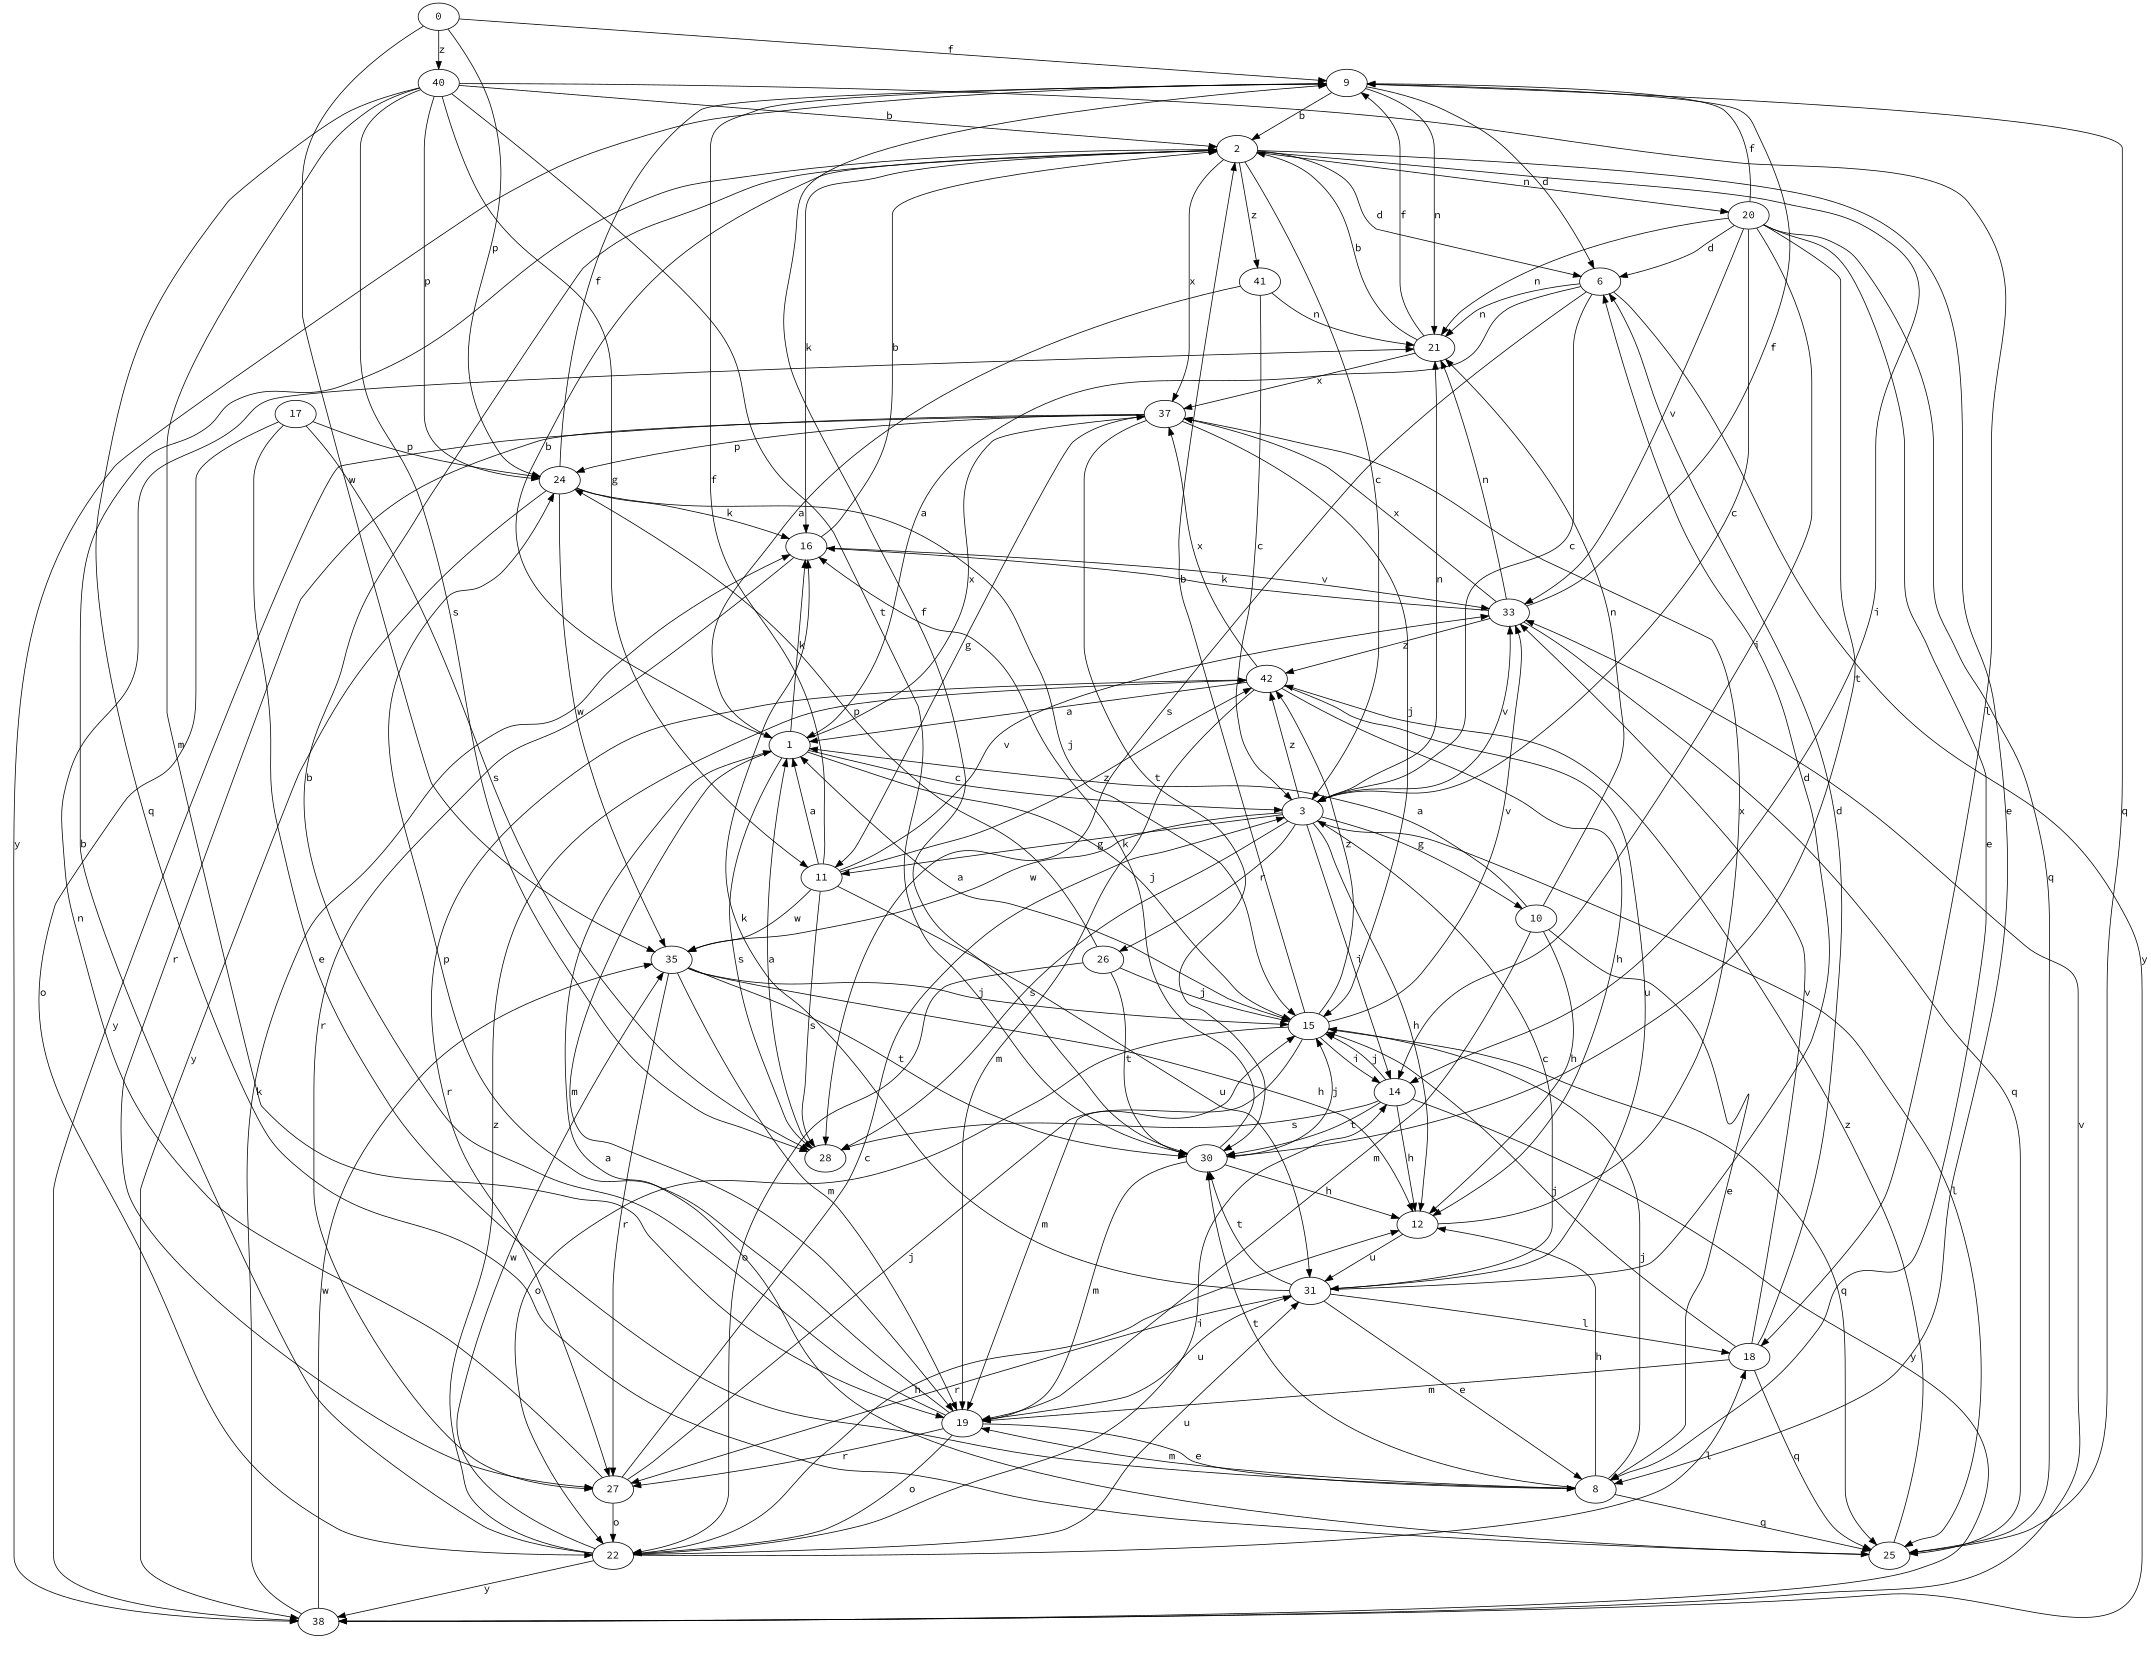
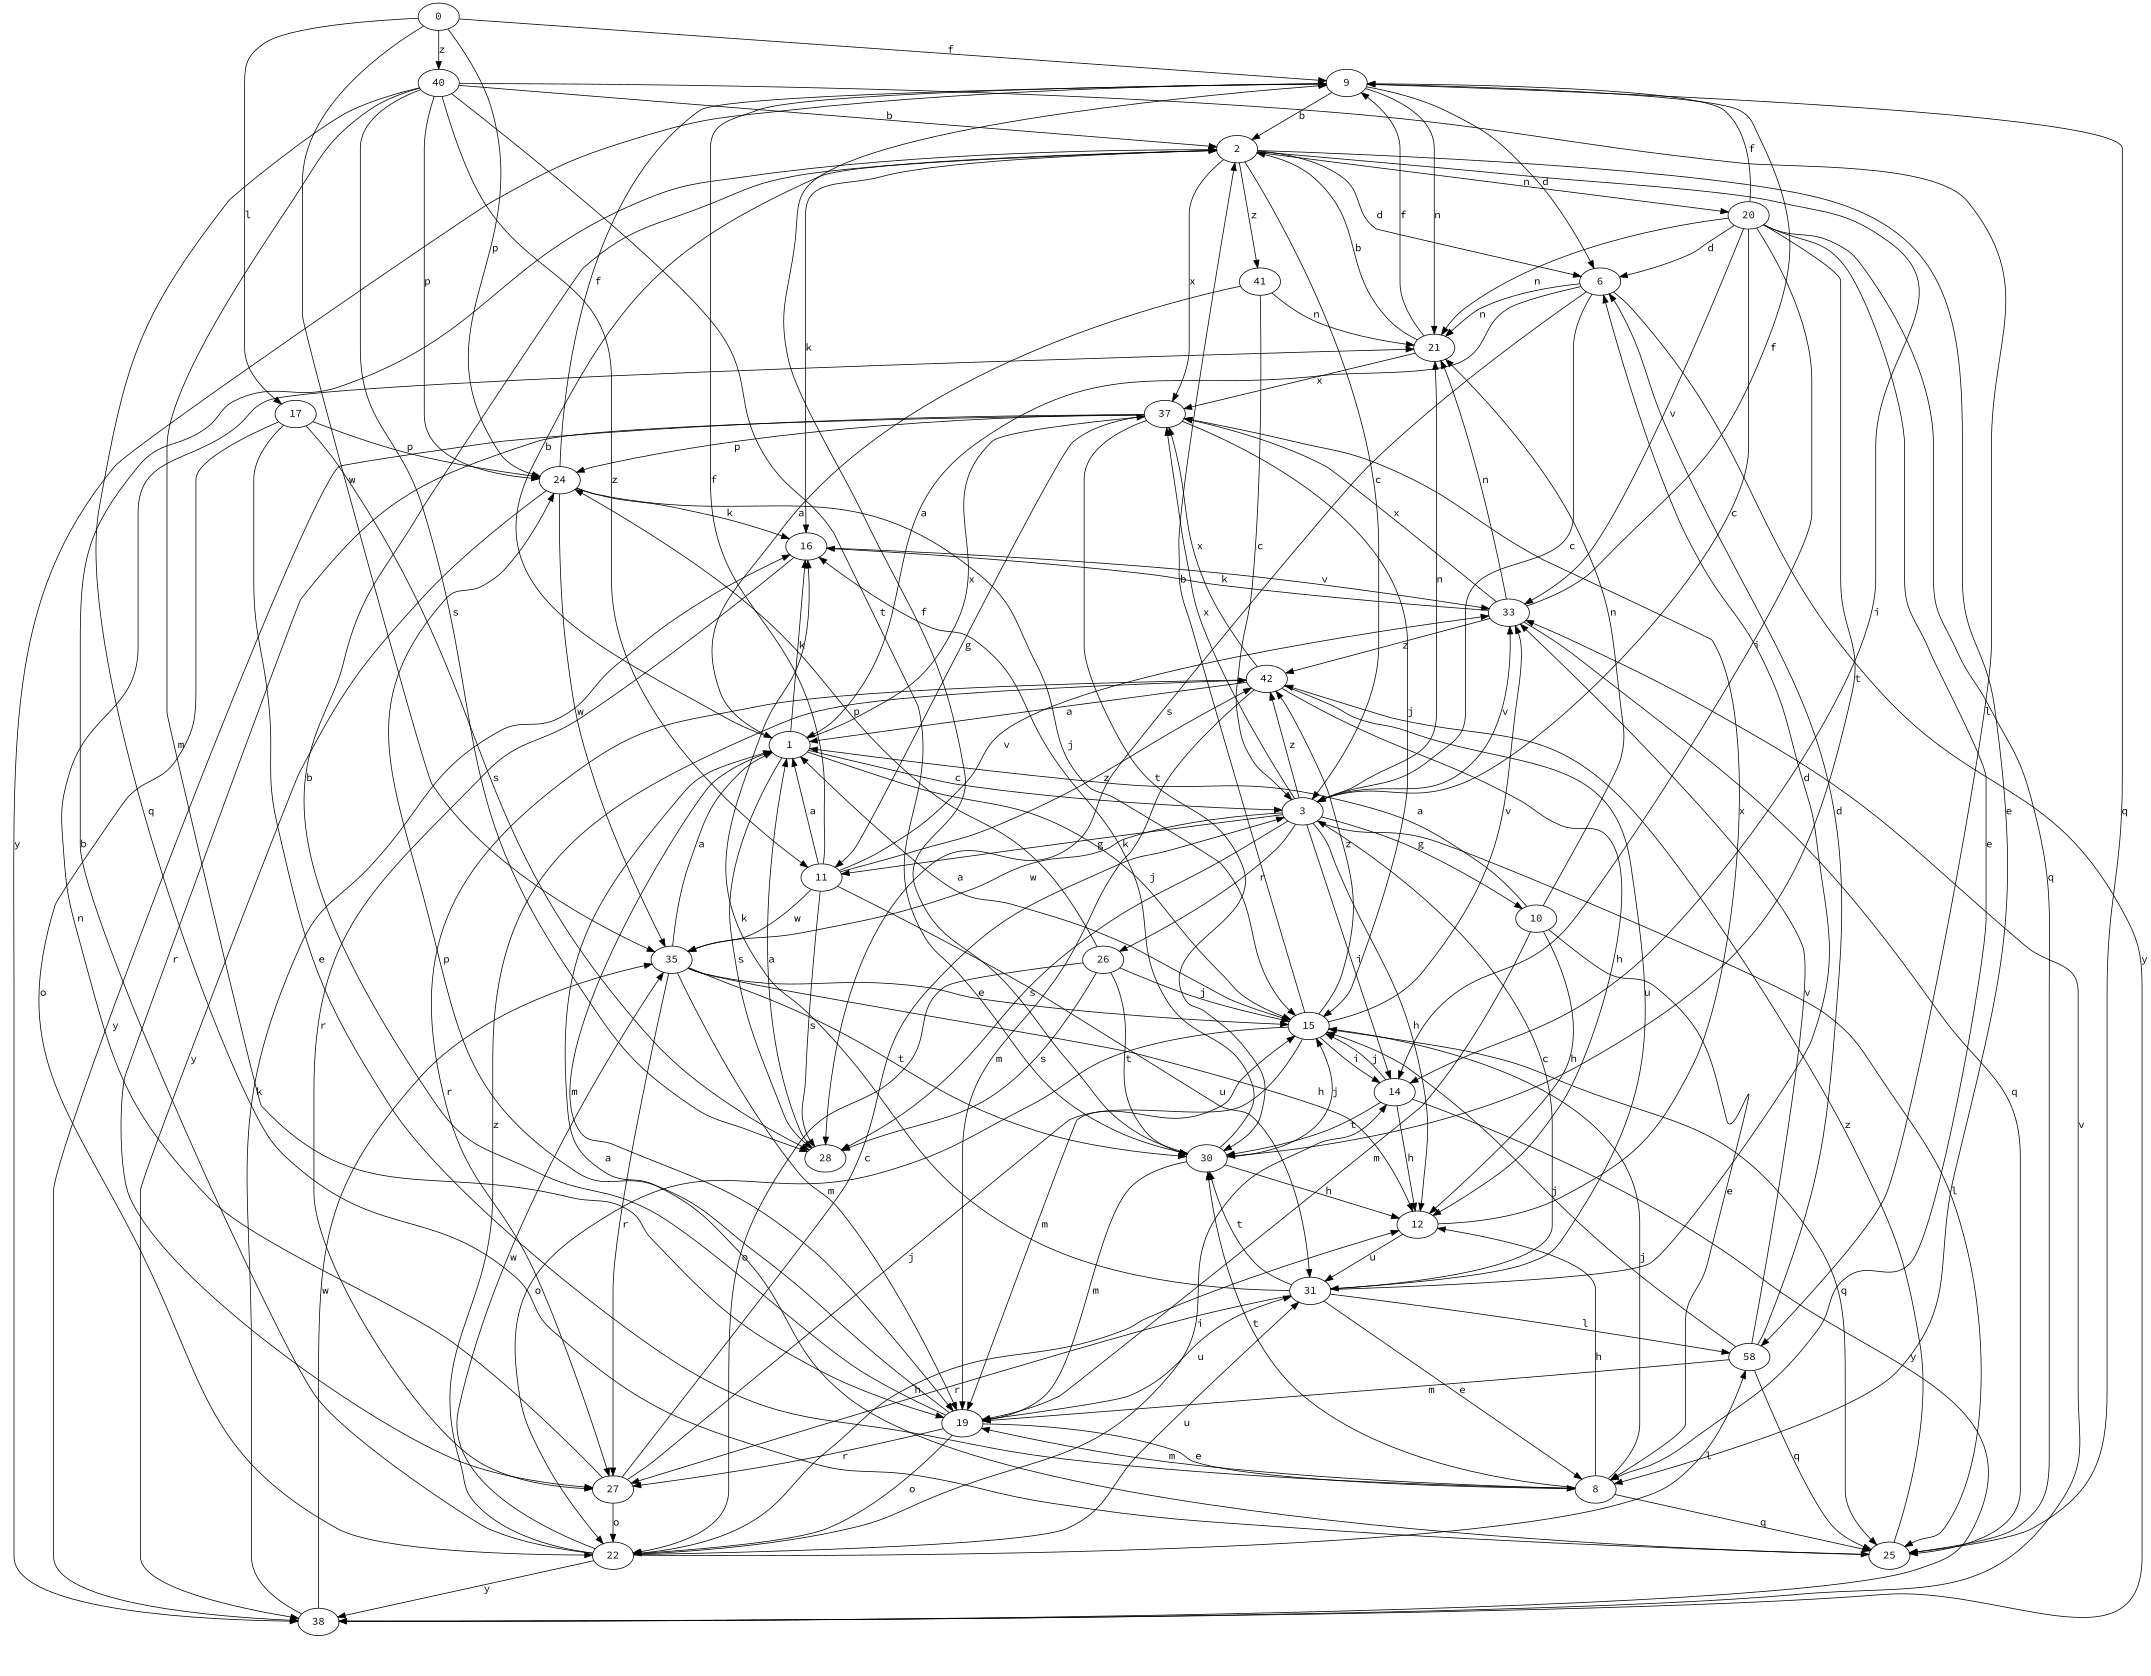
edge "0" -> "17": added, label "l"
edge "16" -> "2": removed, label "b"
edge "40" -> "11": label "g" -> "z"
edge "3" -> "37": added, label "x"
edge "35" -> "1": added, label "a"
edge "35" -> "15": label "j" -> "e"
edge "14" -> "28": now "26" -> "28"
node "18": label "18" -> "58"
